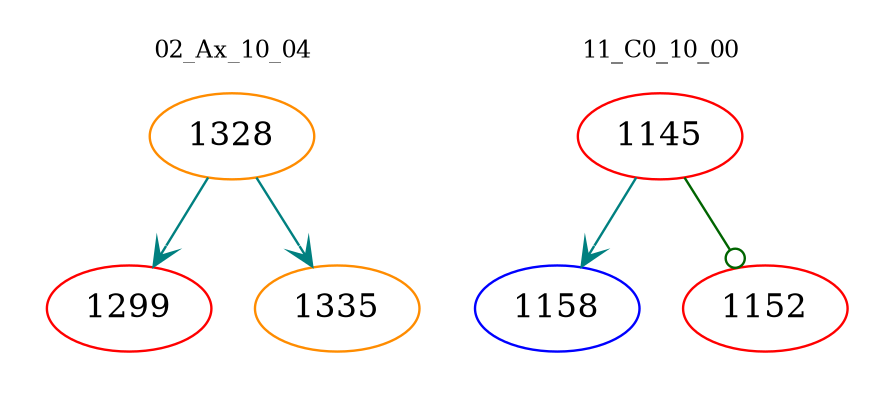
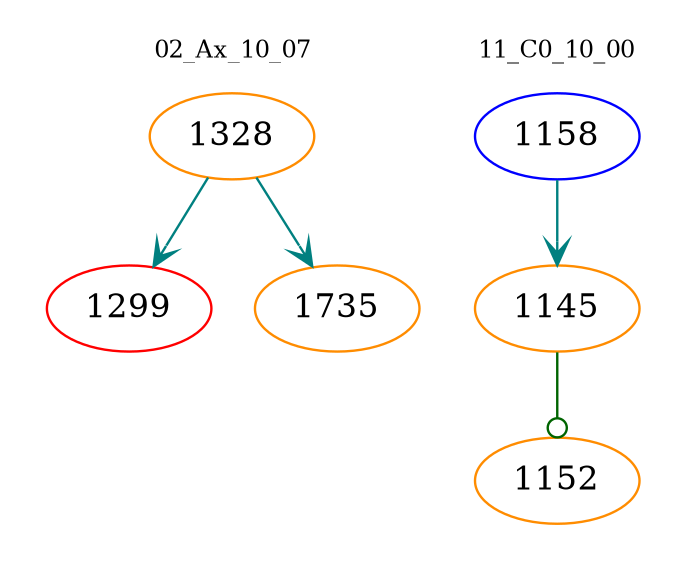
cluster "02_Ax_10_04": label "02_Ax_10_04" -> "02_Ax_10_07"
node "1145": color red -> darkorange
edge "1145" -> "1158": reversed
node "1335": label "1335" -> "1735"
node "1152": color red -> darkorange
